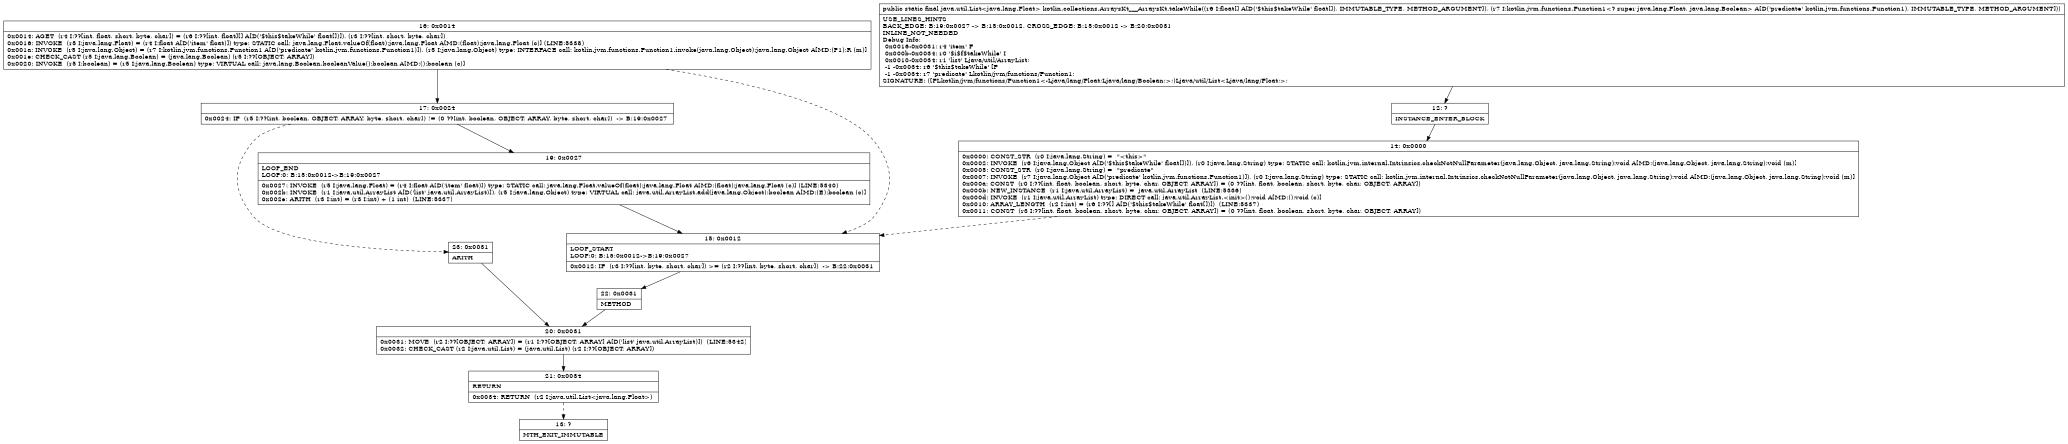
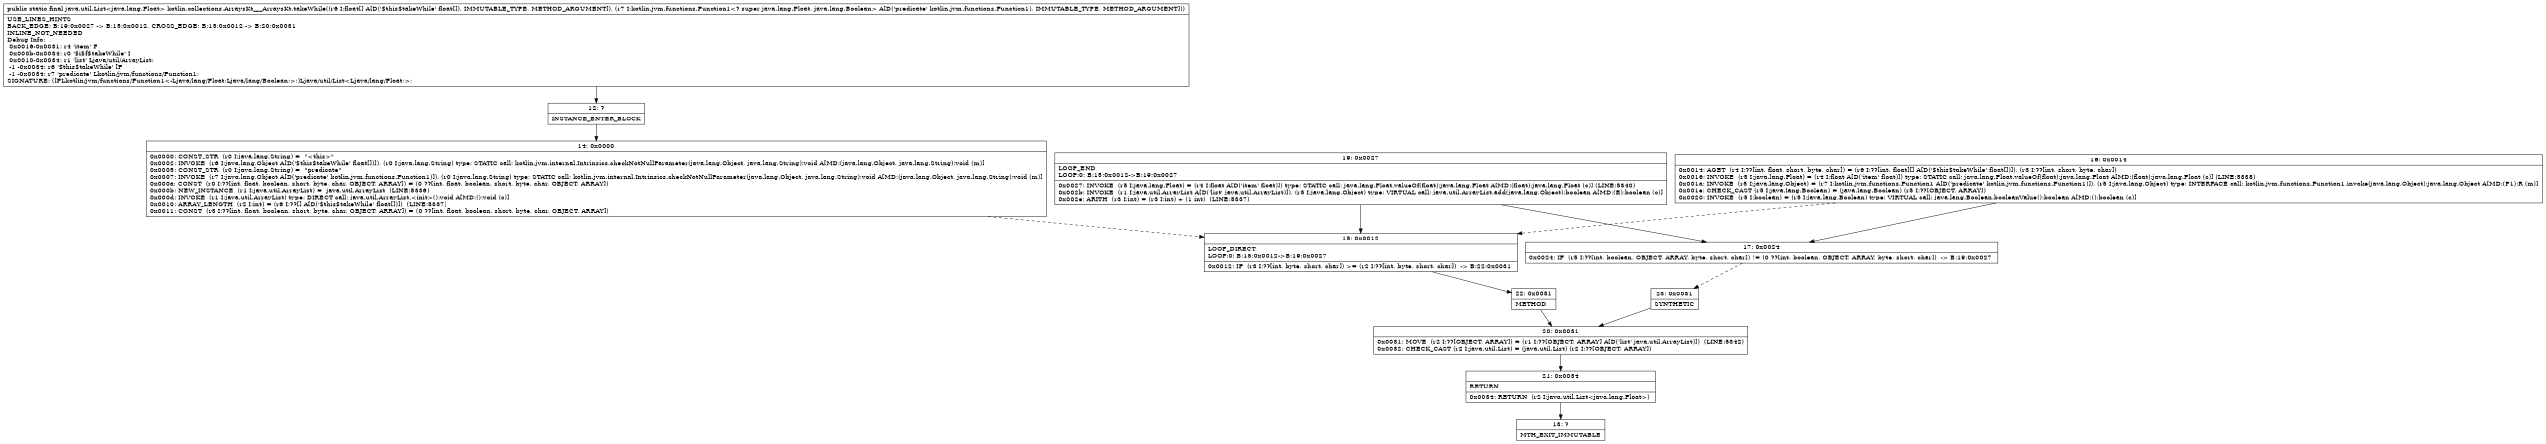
edge "17: 0x0024" -> "19: 0x0027": reversed
node "15: 0x0012": text "LOOP_START" -> "LOOP_DIRECT"
node "23: 0x0031": text "ARITH" -> "SYNTHETIC"
edge "21: 0x0034" -> "13: ?": style dashed -> solid
